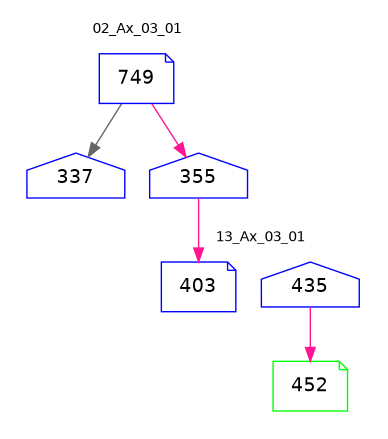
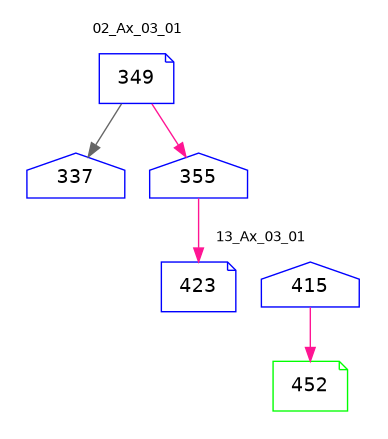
node "749": label "749" -> "349"
node "403": label "403" -> "423"
node "435": label "435" -> "415"
